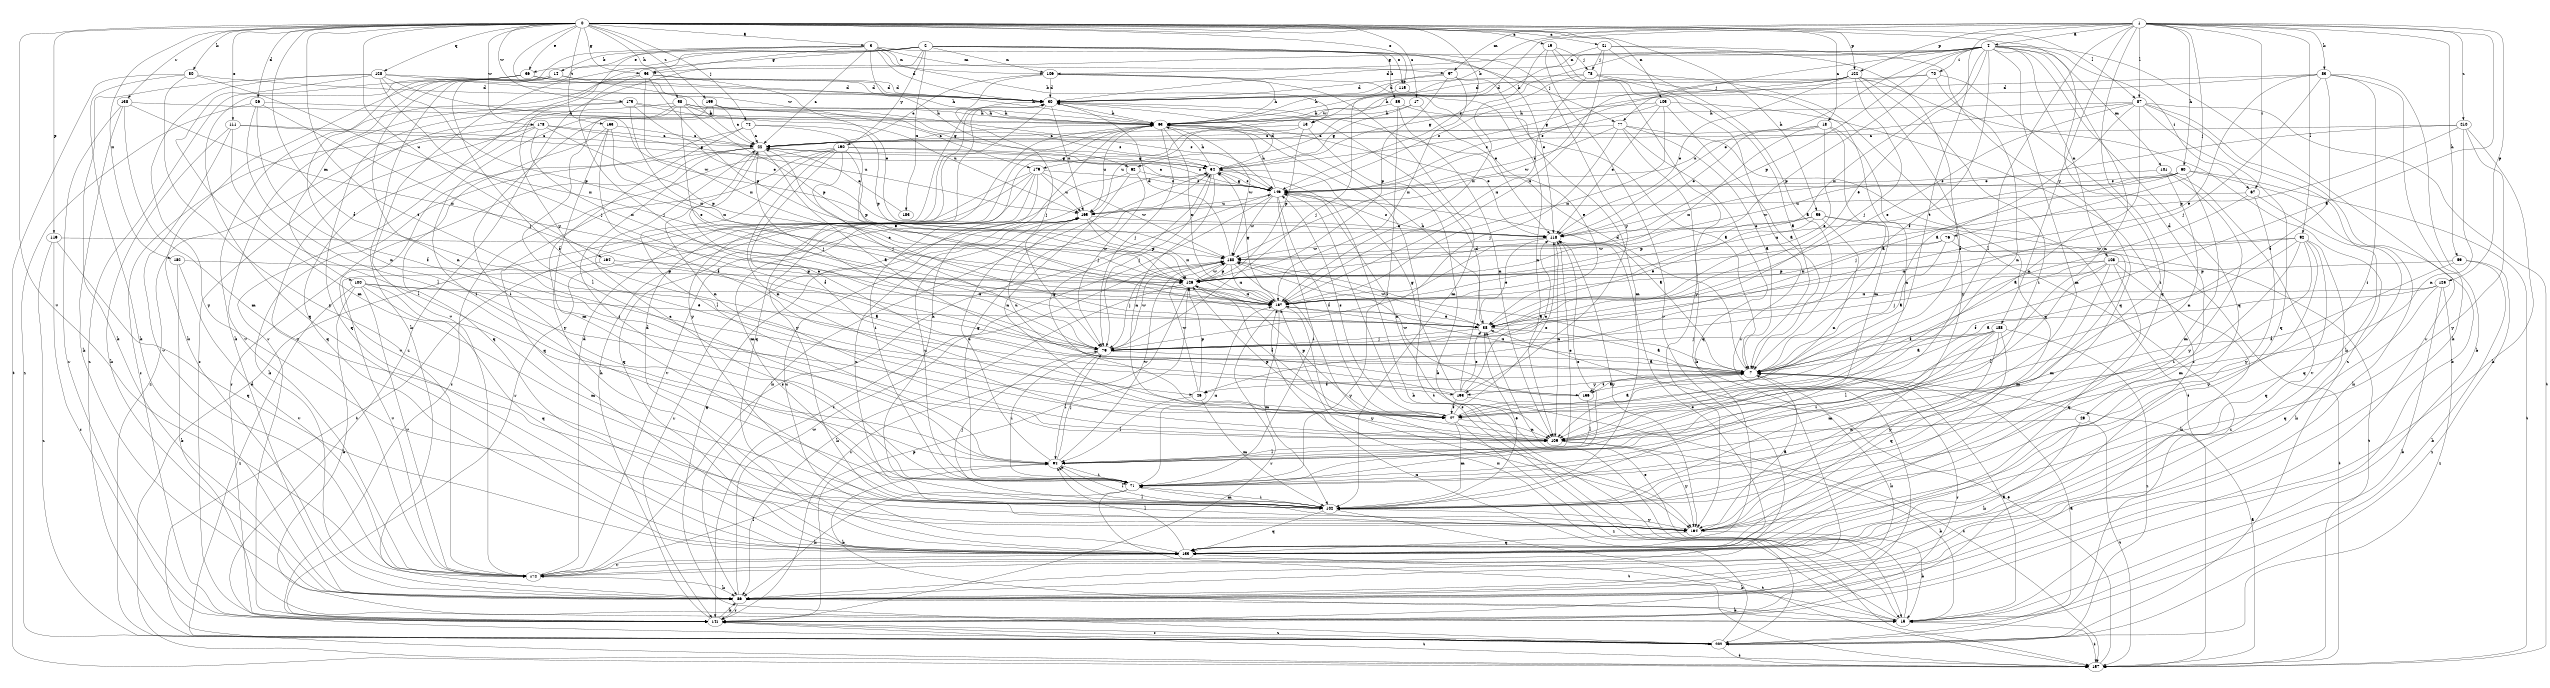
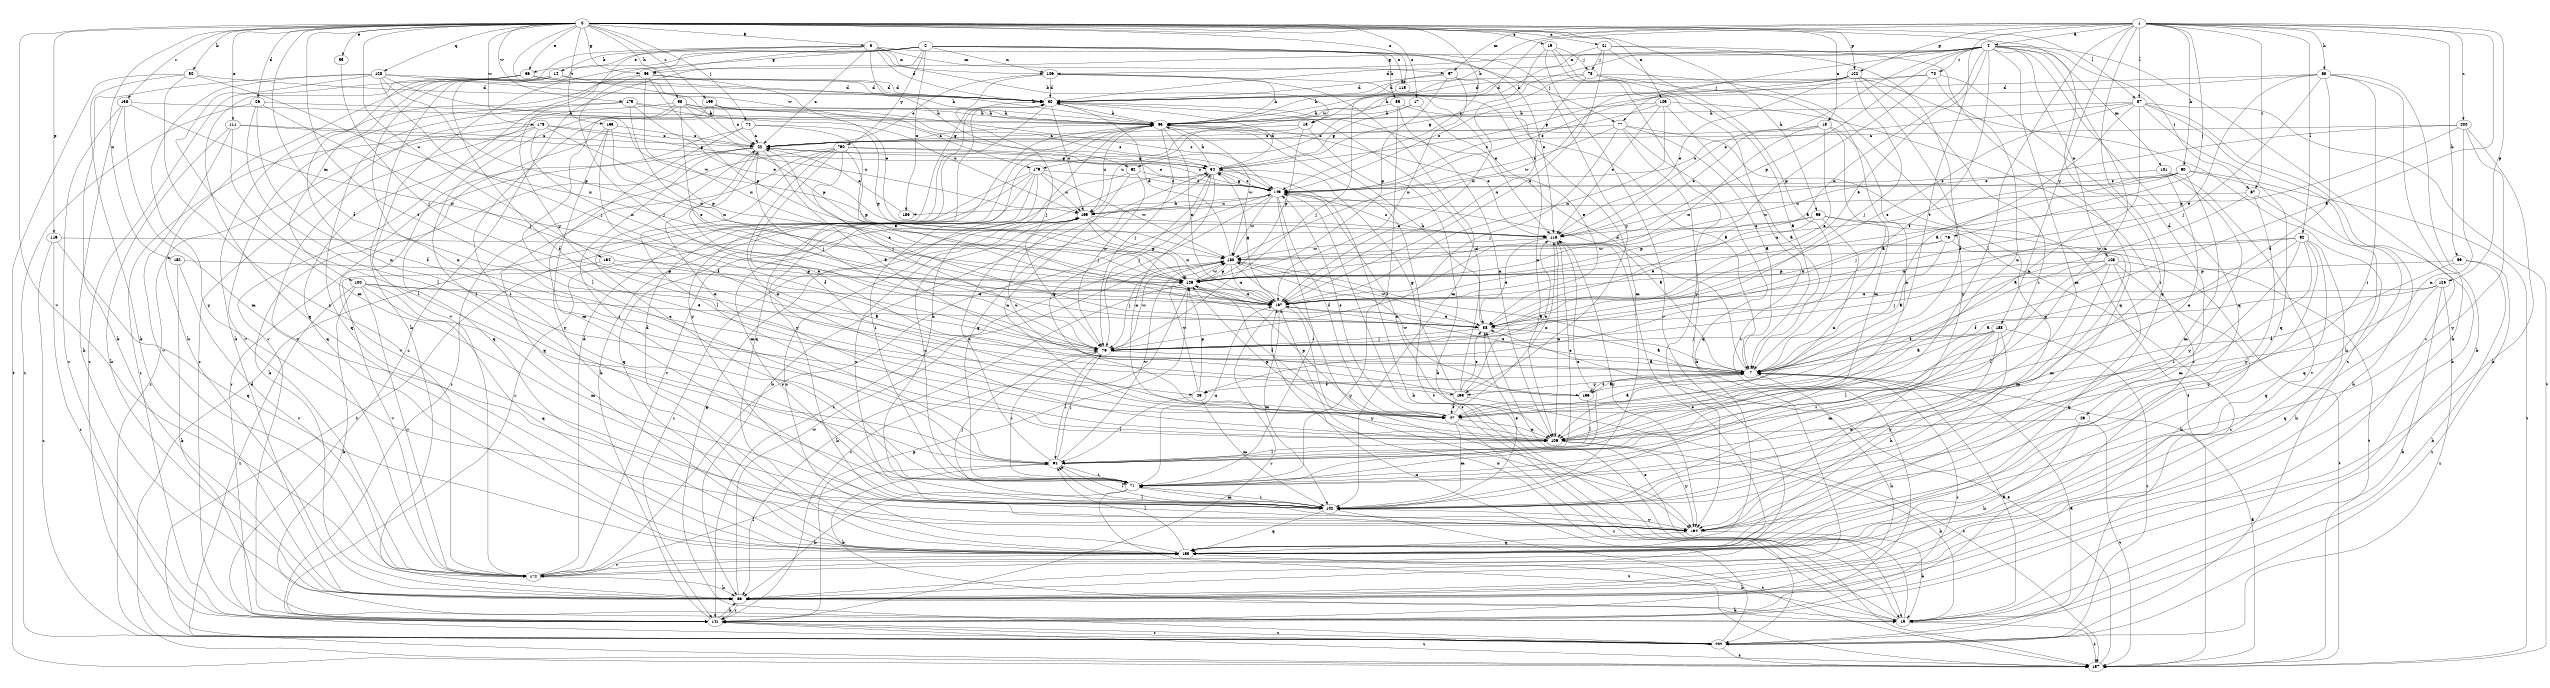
node "35": added
node "210": label "210" -> "200"
edge "149" -> "63": now "149" -> "183"
node "190": label "190" -> "790"
edge "188" -> "133": label "q" -> "h"
edge "194" -> "7": removed, label "a"
